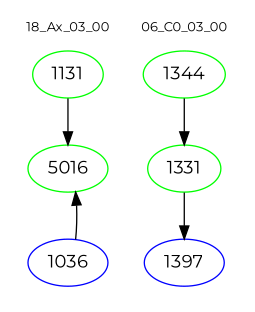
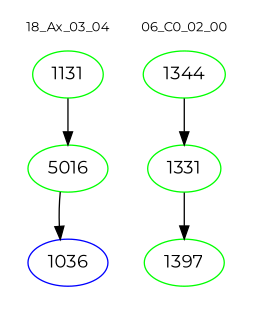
cluster "18_Ax_03_00": label "18_Ax_03_00" -> "18_Ax_03_04"
cluster "06_C0_03_00": label "06_C0_03_00" -> "06_C0_02_00"
edge "1036" -> "5016": reversed
node "1397": color blue -> green
